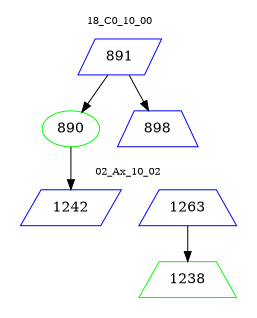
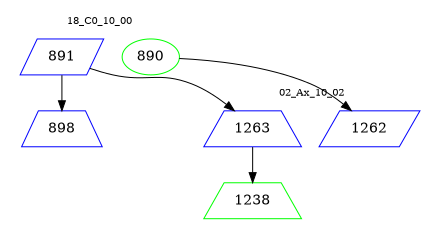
edge "891" -> "890": now "891" -> "1263"
node "1242": label "1242" -> "1262"
